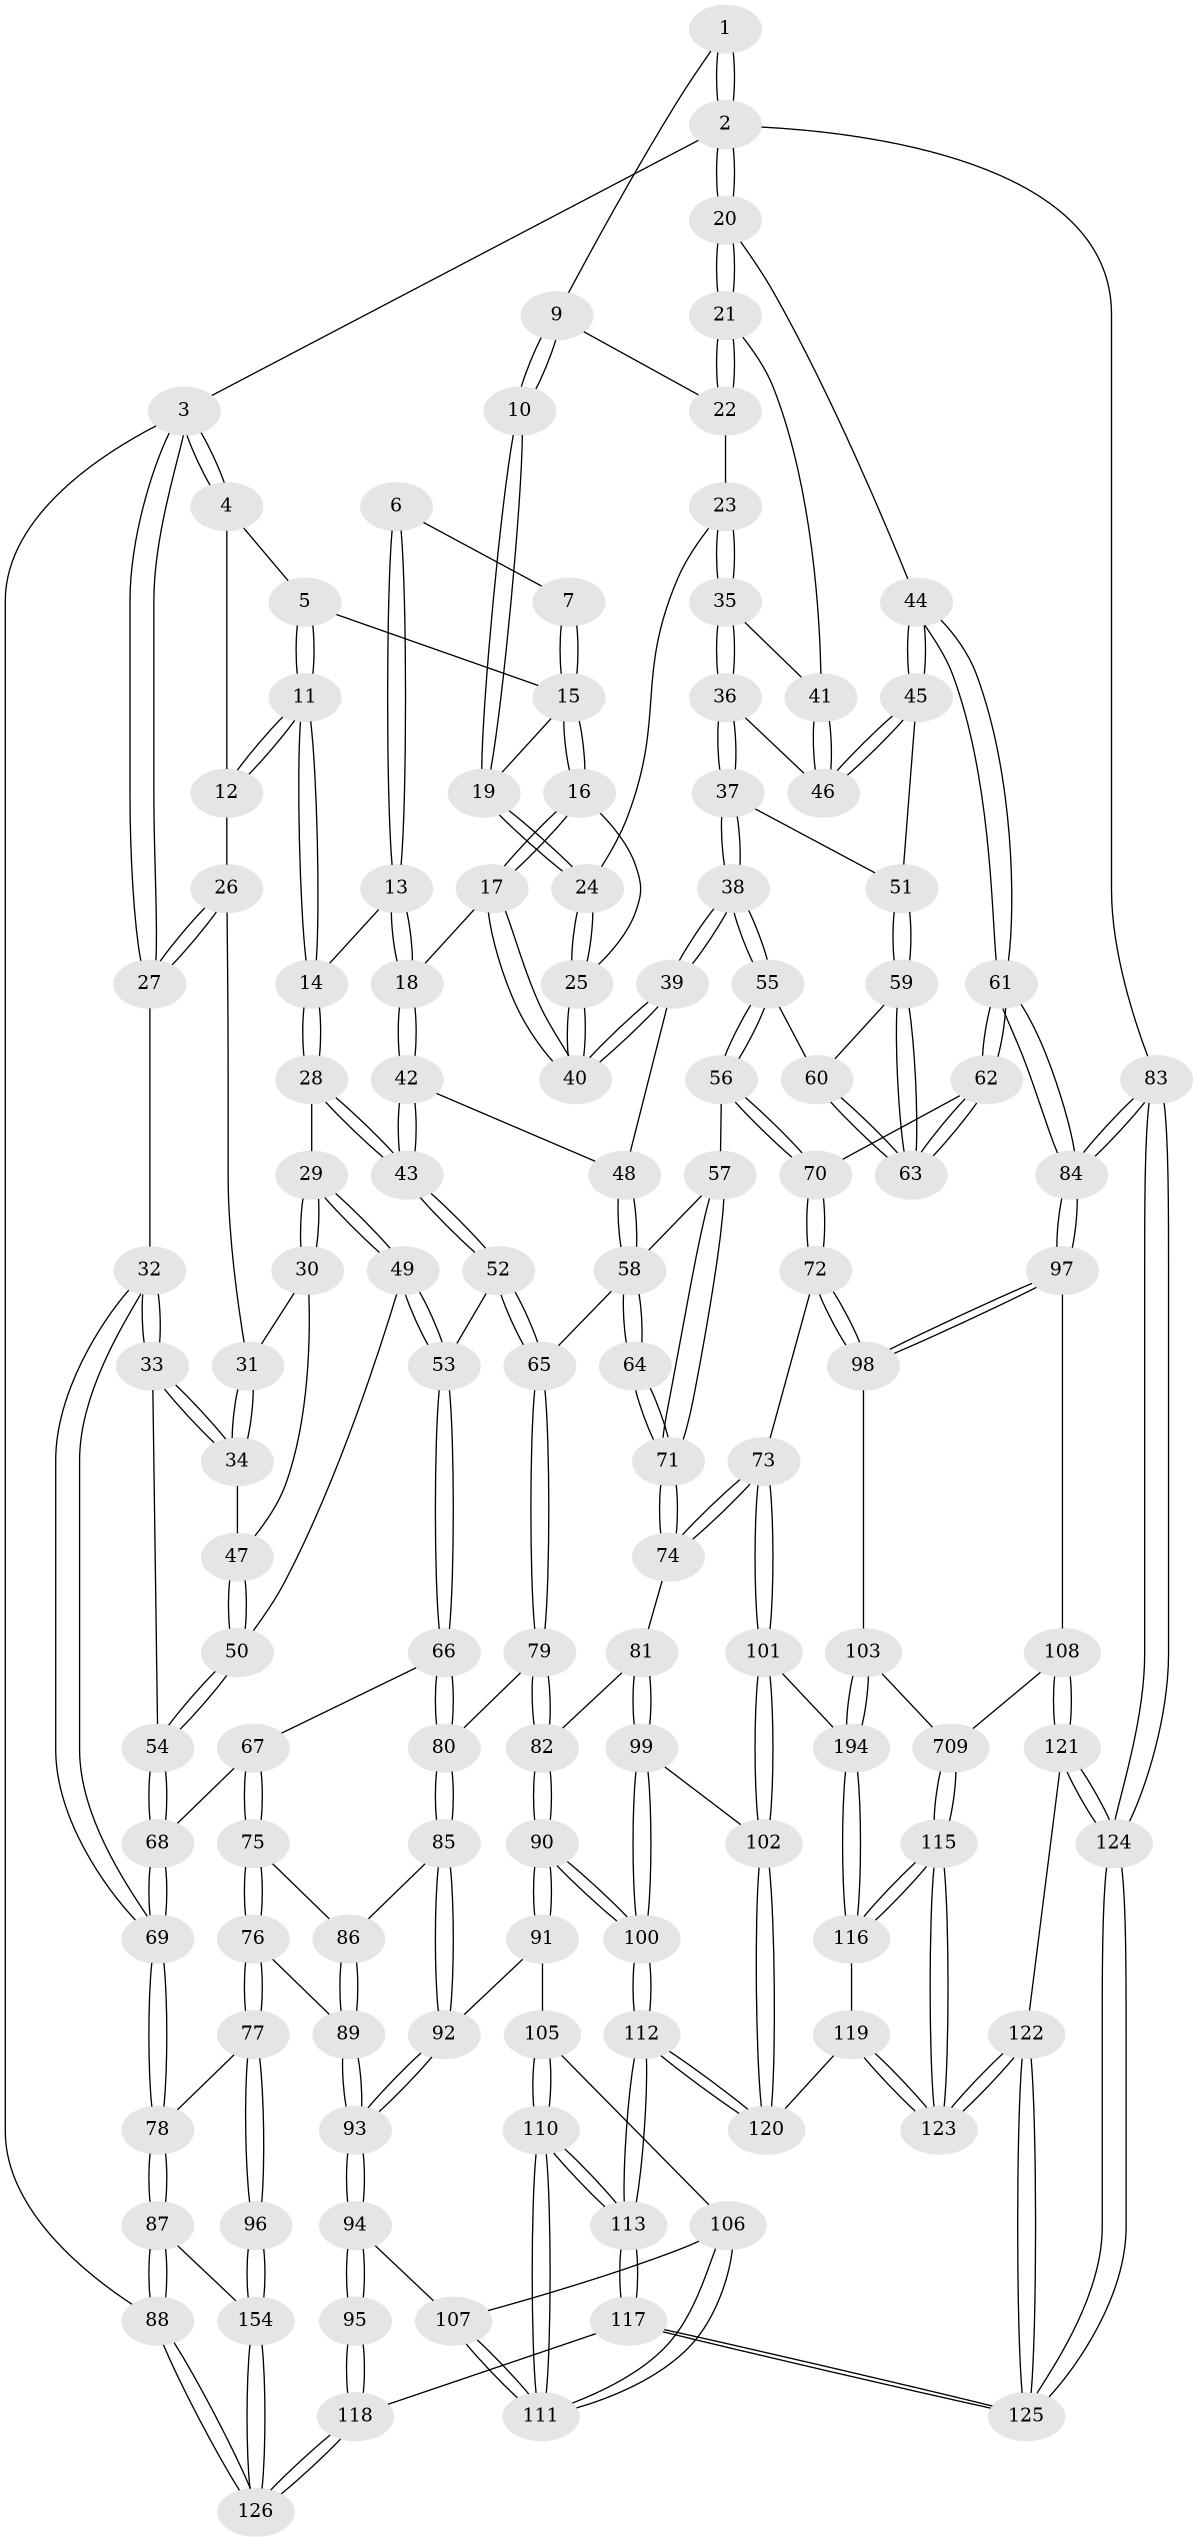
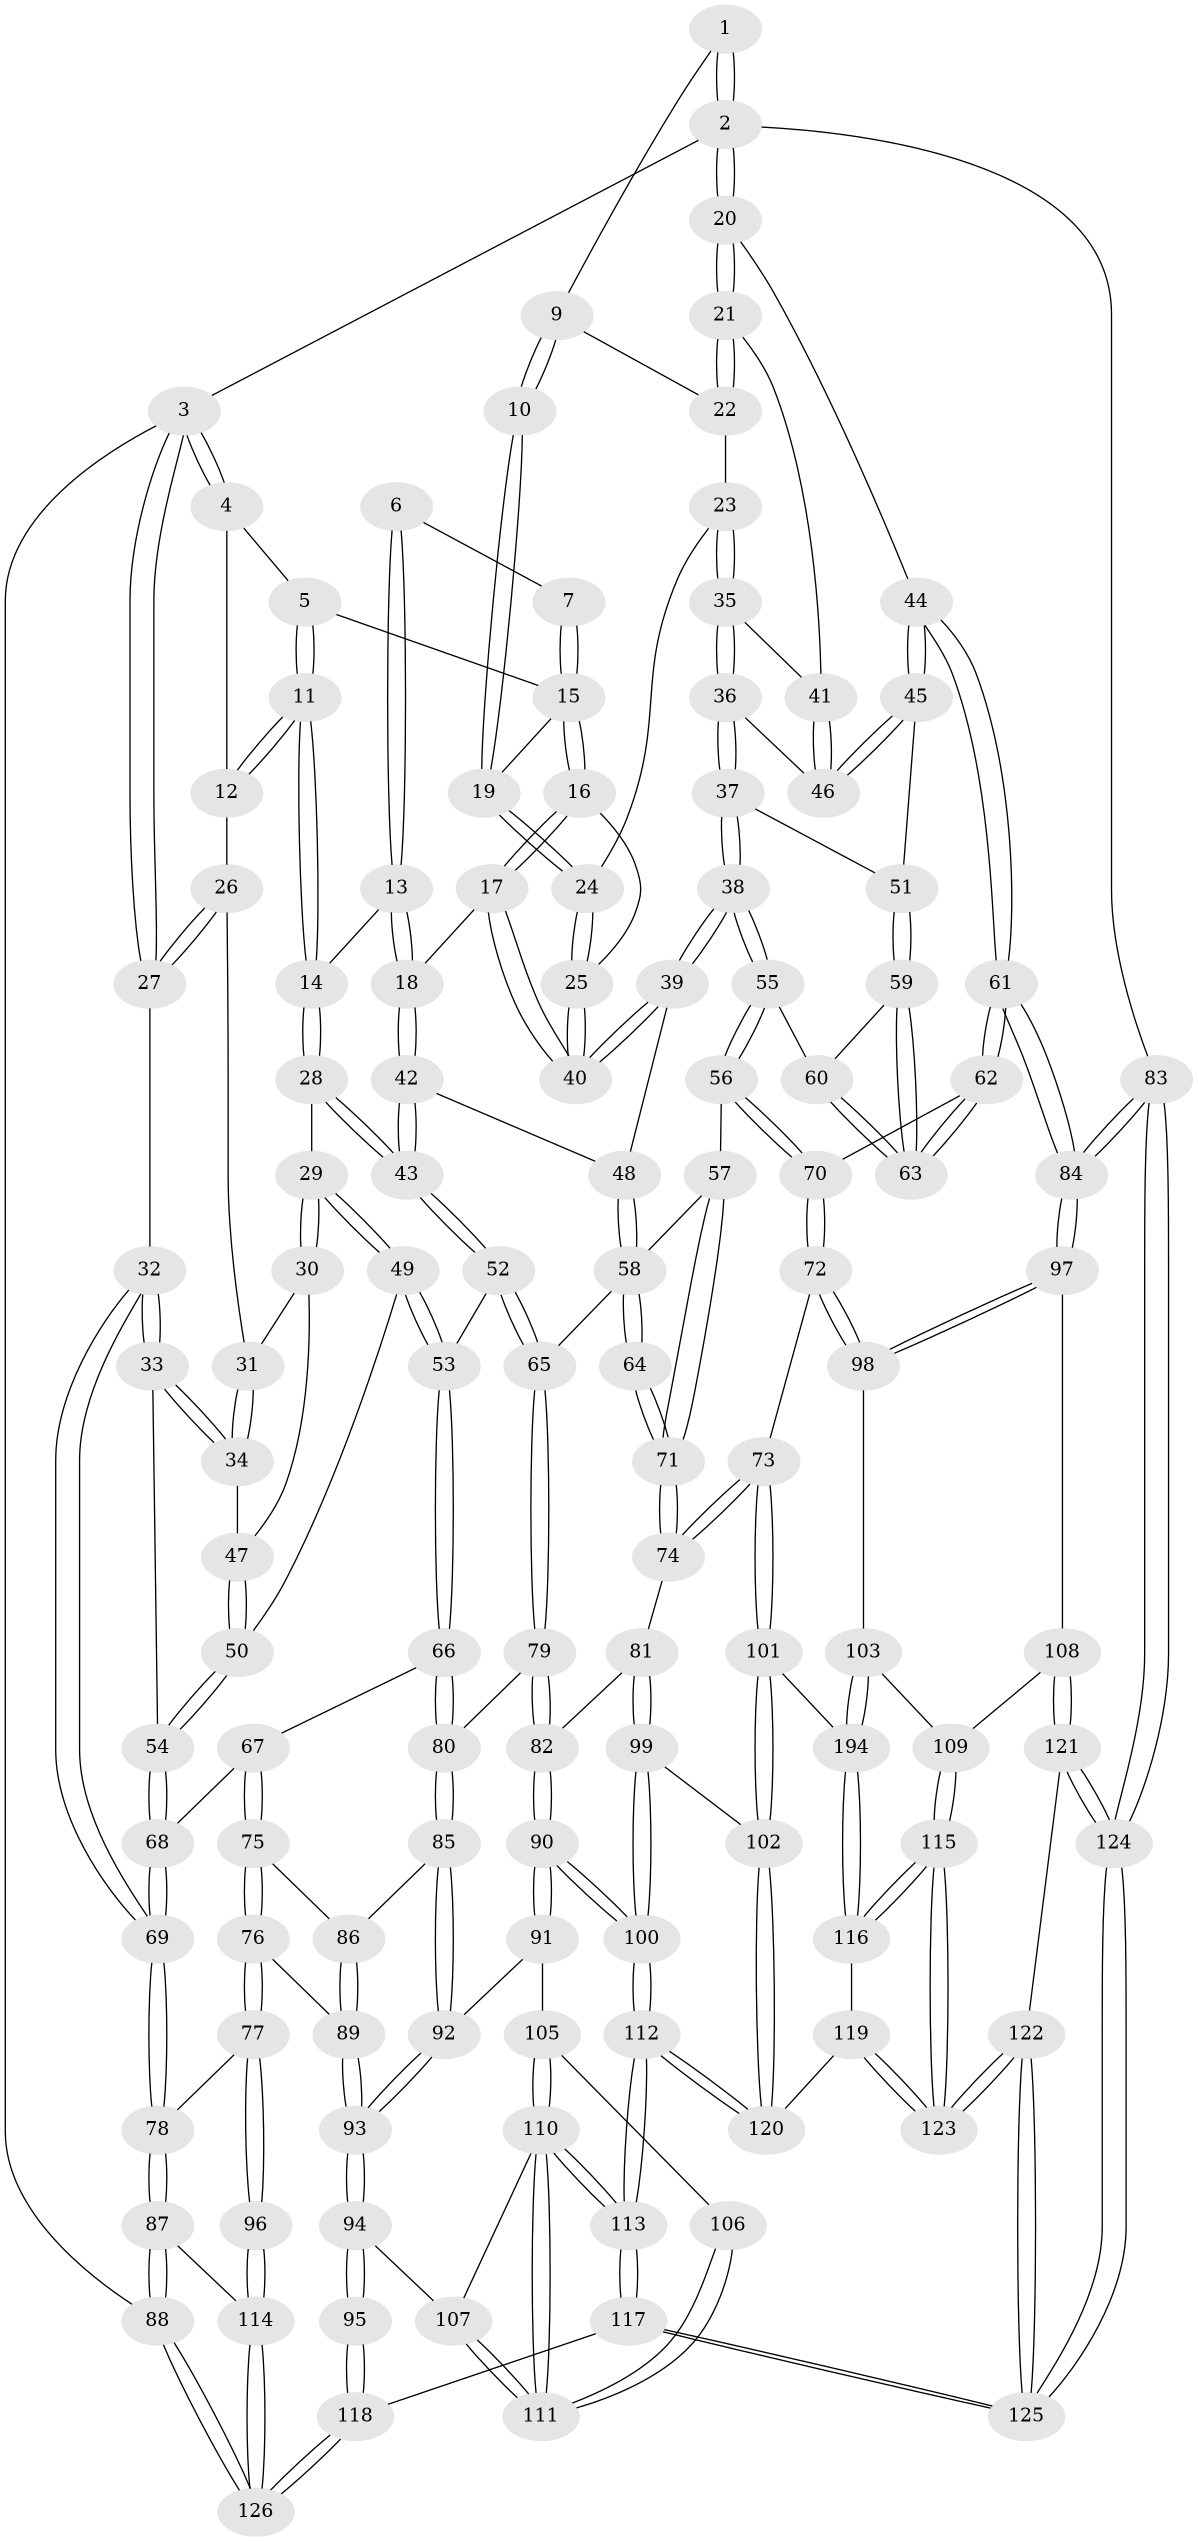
node "709": label "709" -> "109"
edge "106" -- "107": now "110" -- "107"
node "154": label "154" -> "114"
